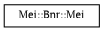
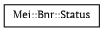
node "Mei::Bnr::Mei": label "Mei::Bnr::Mei" -> "Mei::Bnr::Status"
